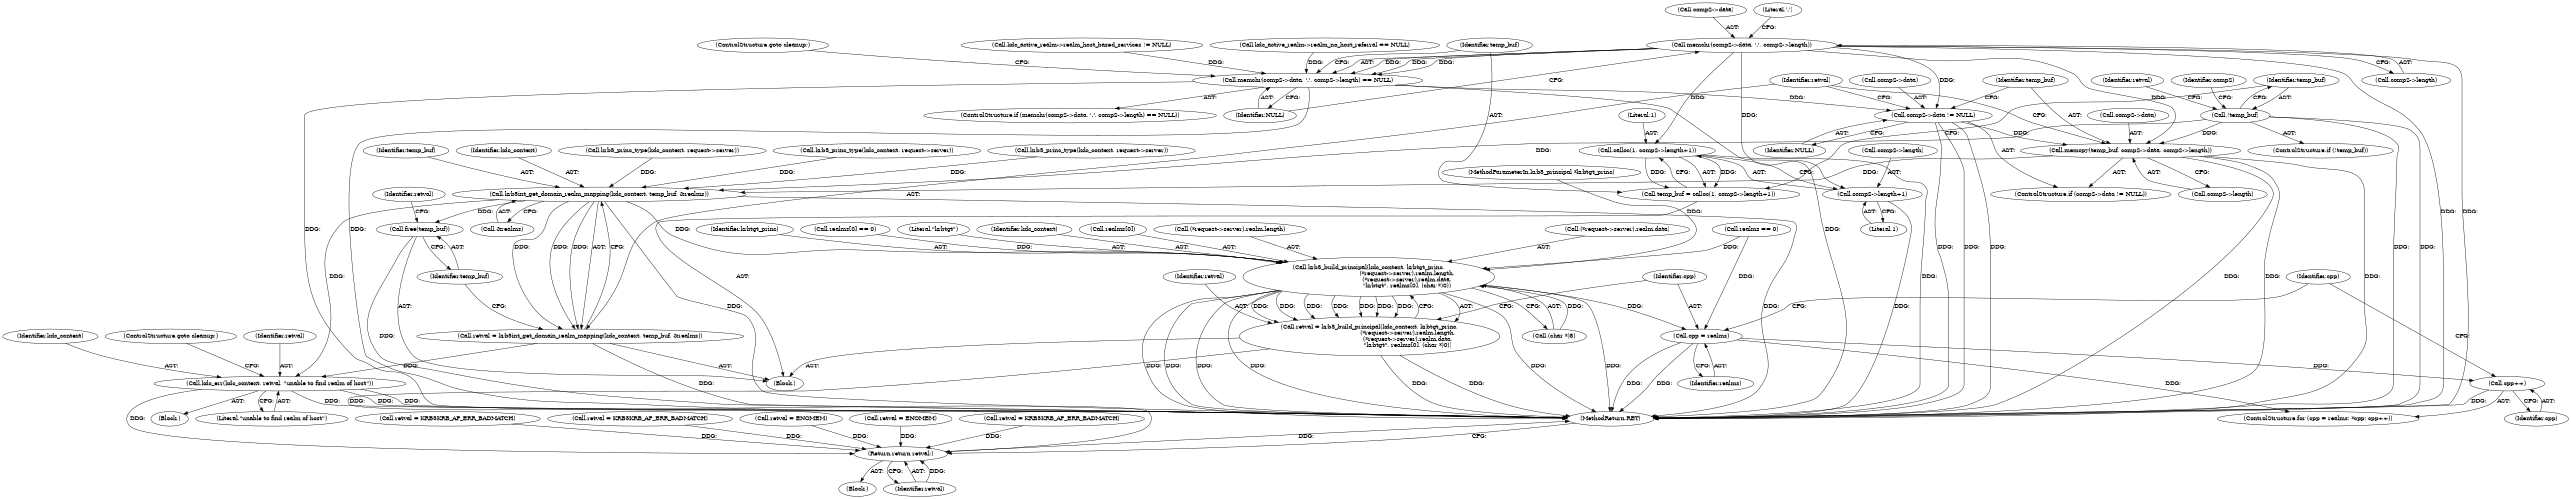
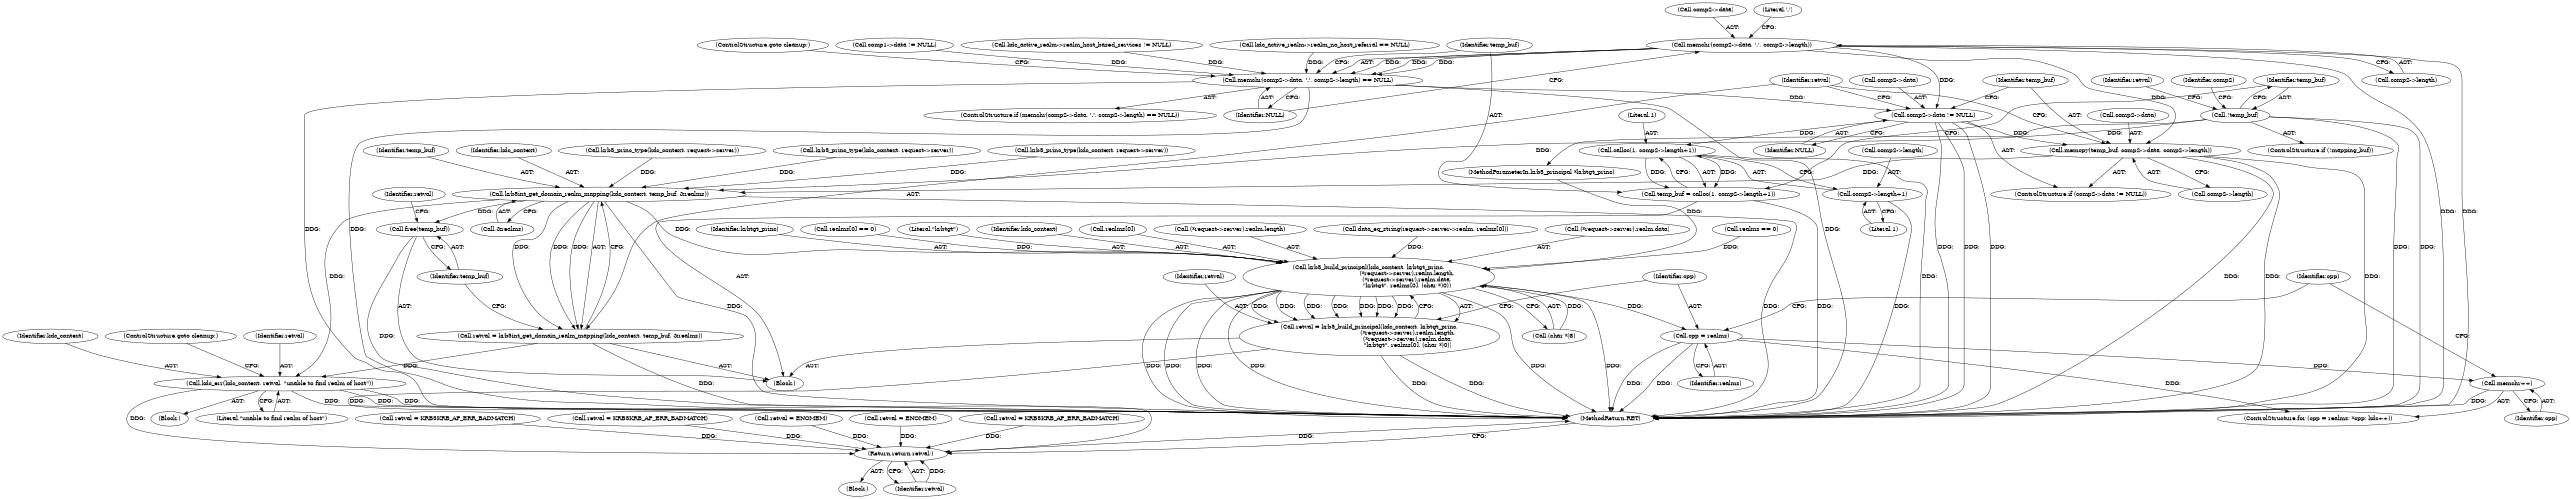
node "(Call,comp1->data != NULL)": added
edge "(Call,memchr(comp2->data, '.', comp2->length))" -> "(Call,calloc(1, comp2->length+1))": now "(Call,comp2->data != NULL)" -> "(Call,calloc(1, comp2->length+1))"
edge "(Call,!temp_buf)" -> "(Call,memcpy(temp_buf, comp2->data, comp2->length))": now "(Call,!temp_buf)" -> "(MethodParameterIn,krb5_principal *krbtgt_princ)"
node "(ControlStructure,if (!temp_buf))": label "(ControlStructure,if (!temp_buf))" -> "(ControlStructure,if (!mapping_buf))"
edge "(Call,memchr(comp2->data, '.', comp2->length))" -> "(Call,comp2->length+1)": removed, label "DDG:"
node "(Call,data_eq_string(request->server->realm, realms[0]))": added
edge "(Call,realms == 0)" -> "(Call,cpp = realms)": removed, label "DDG:"
edge "(Call,temp_buf = calloc(1, comp2->length+1))" -> "(MethodReturn,RET)": added, label "DDG:"
node "(Call,cpp++)": label "(Call,cpp++)" -> "(Call,memchr++)"
node "(ControlStructure,for (cpp = realms; *cpp; cpp++))": label "(ControlStructure,for (cpp = realms; *cpp; cpp++))" -> "(ControlStructure,for (cpp = realms; *cpp; kdc++))"
